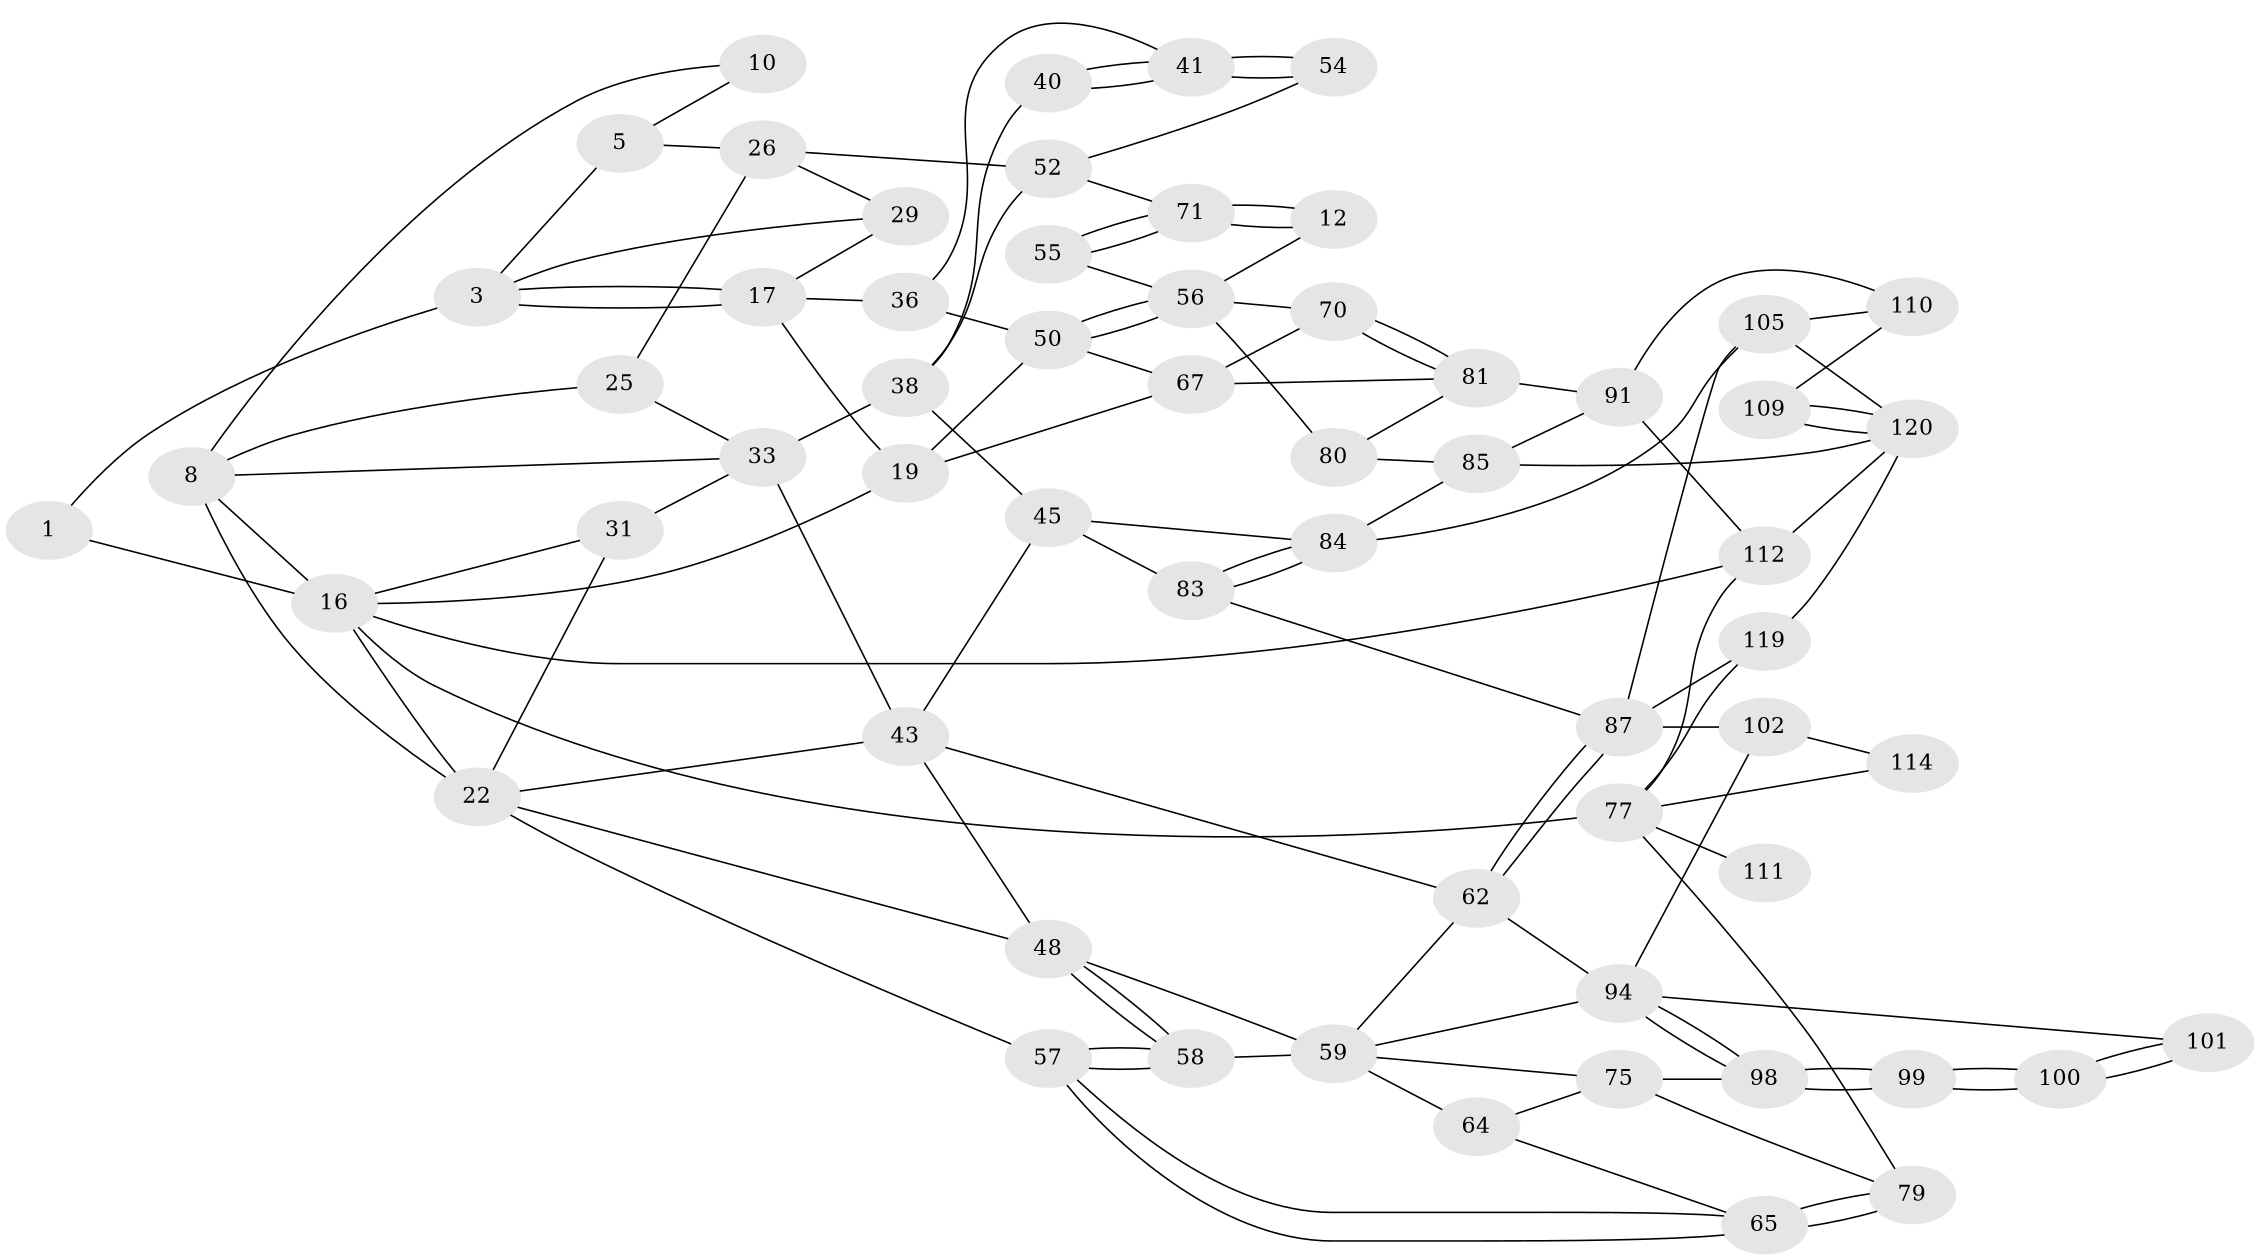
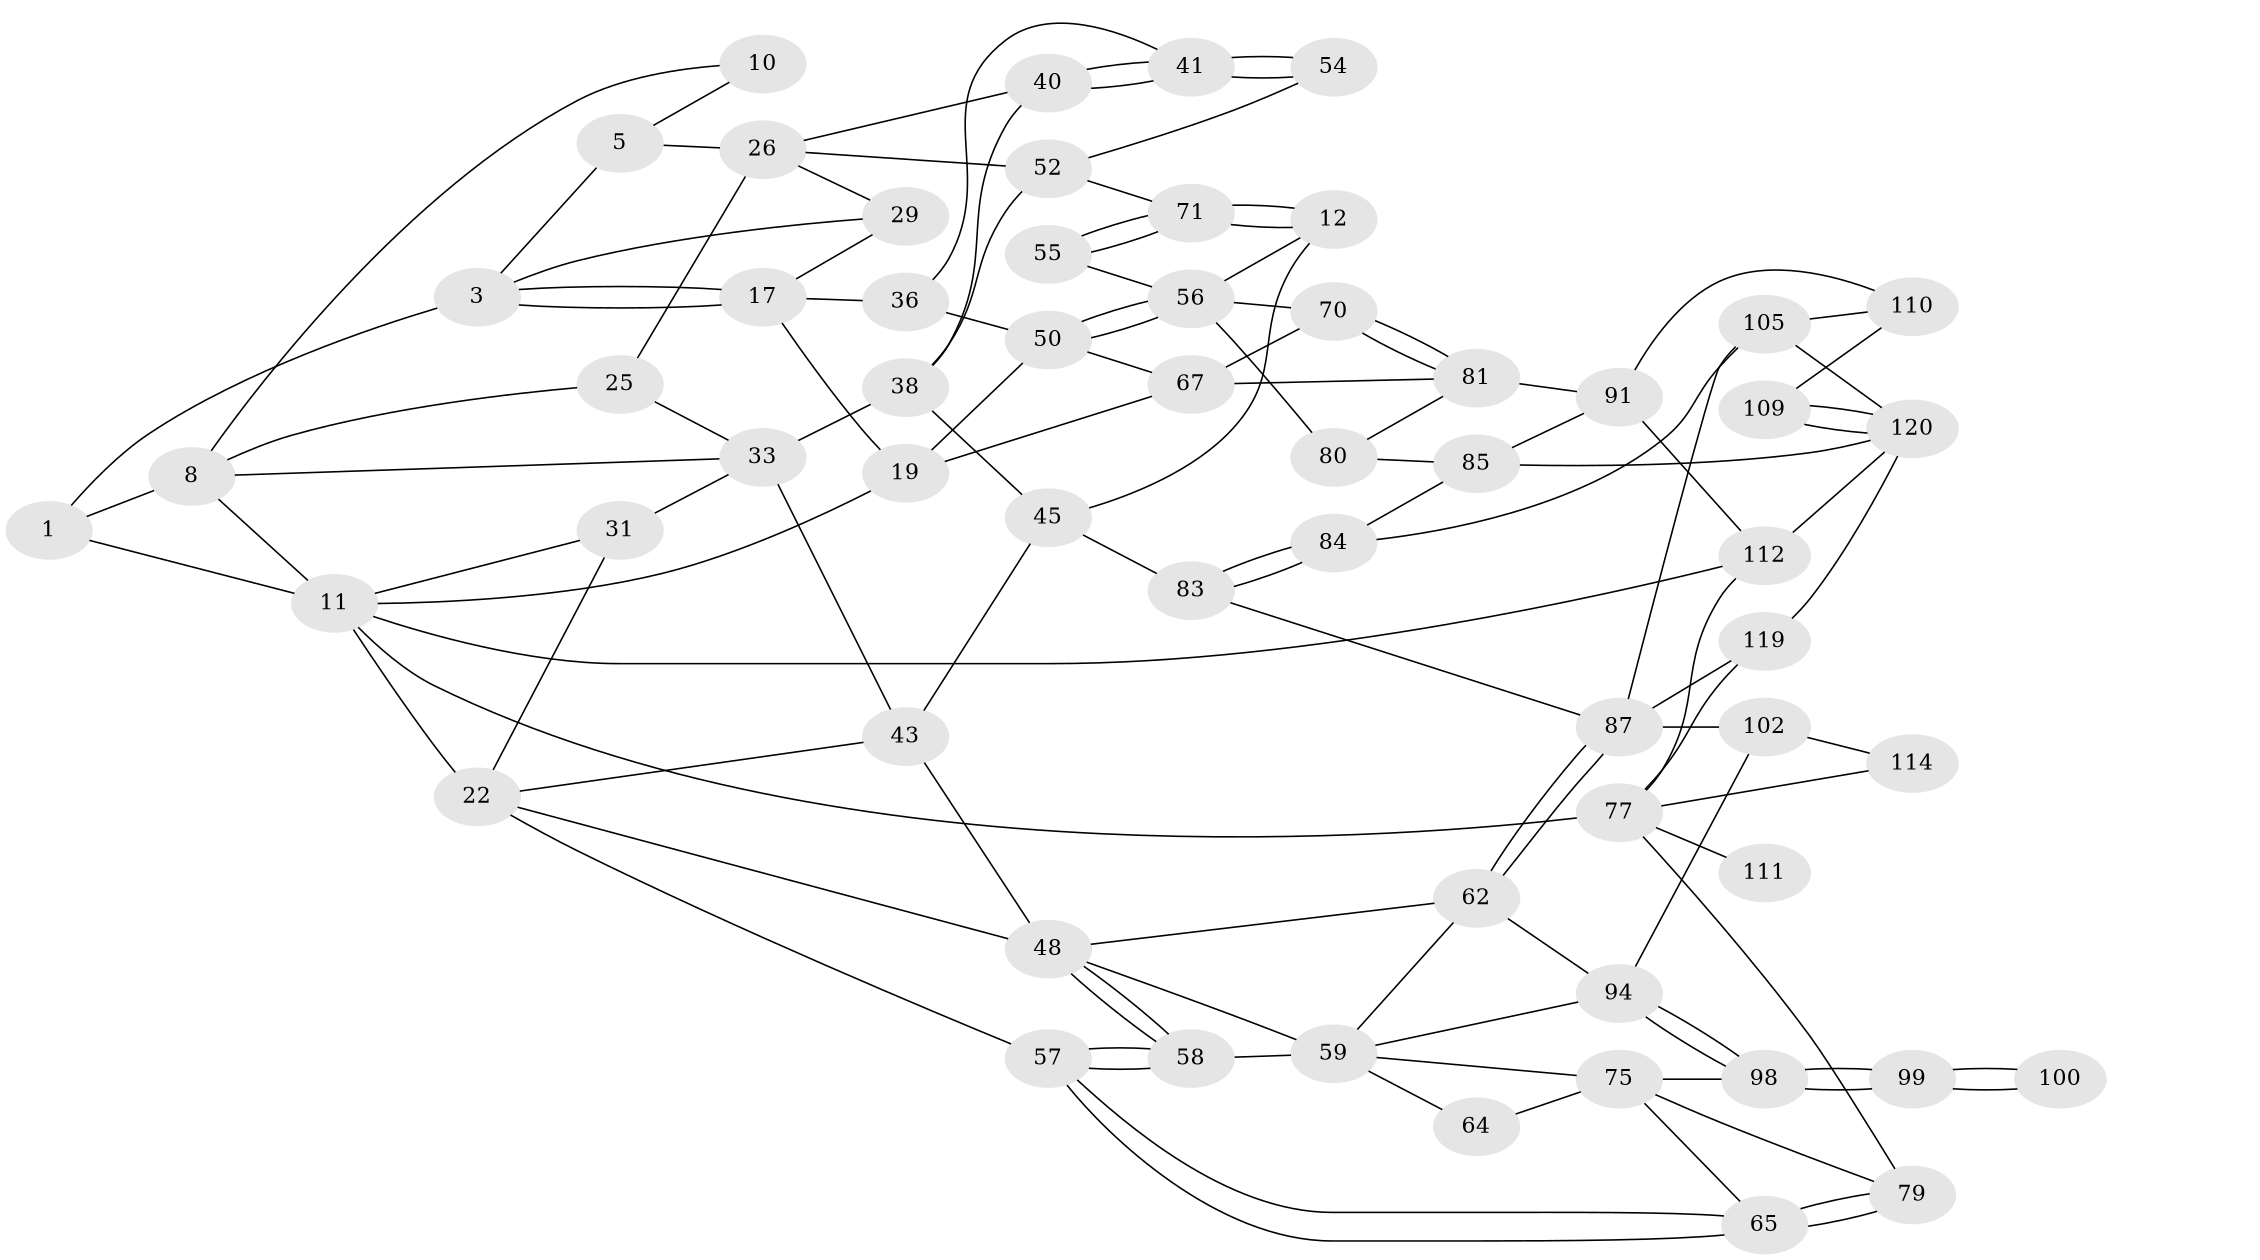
edge "40" -- "26": added
edge "45" -- "84": now "45" -- "12"
node "16": label "16" -> "11"
edge "8" -- "22": now "8" -- "1"
edge "43" -- "62": now "48" -- "62"
node "101": removed
edge "64" -- "65": now "75" -- "65"
